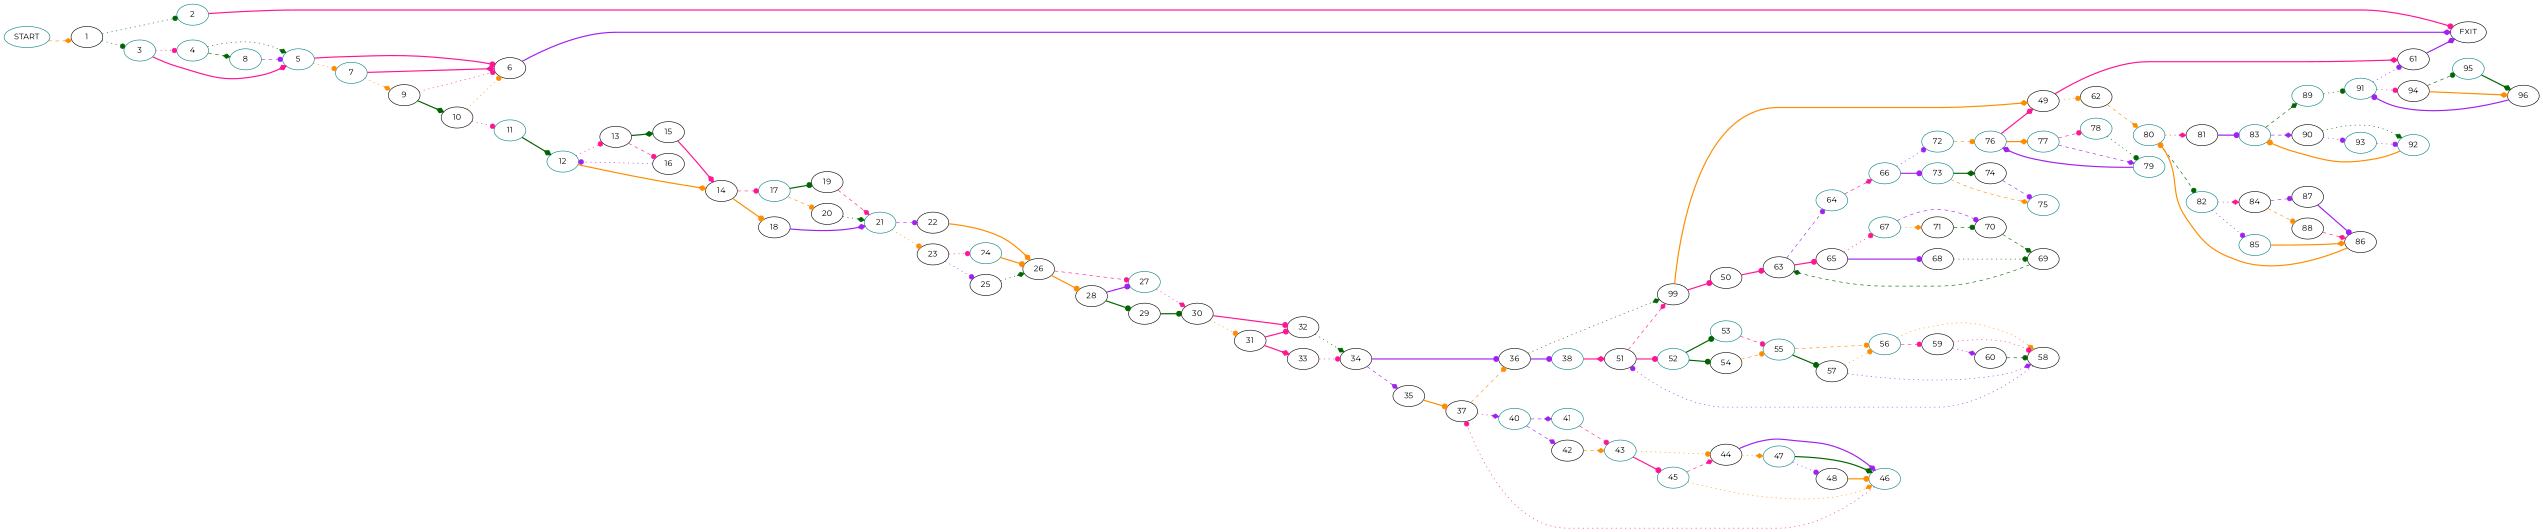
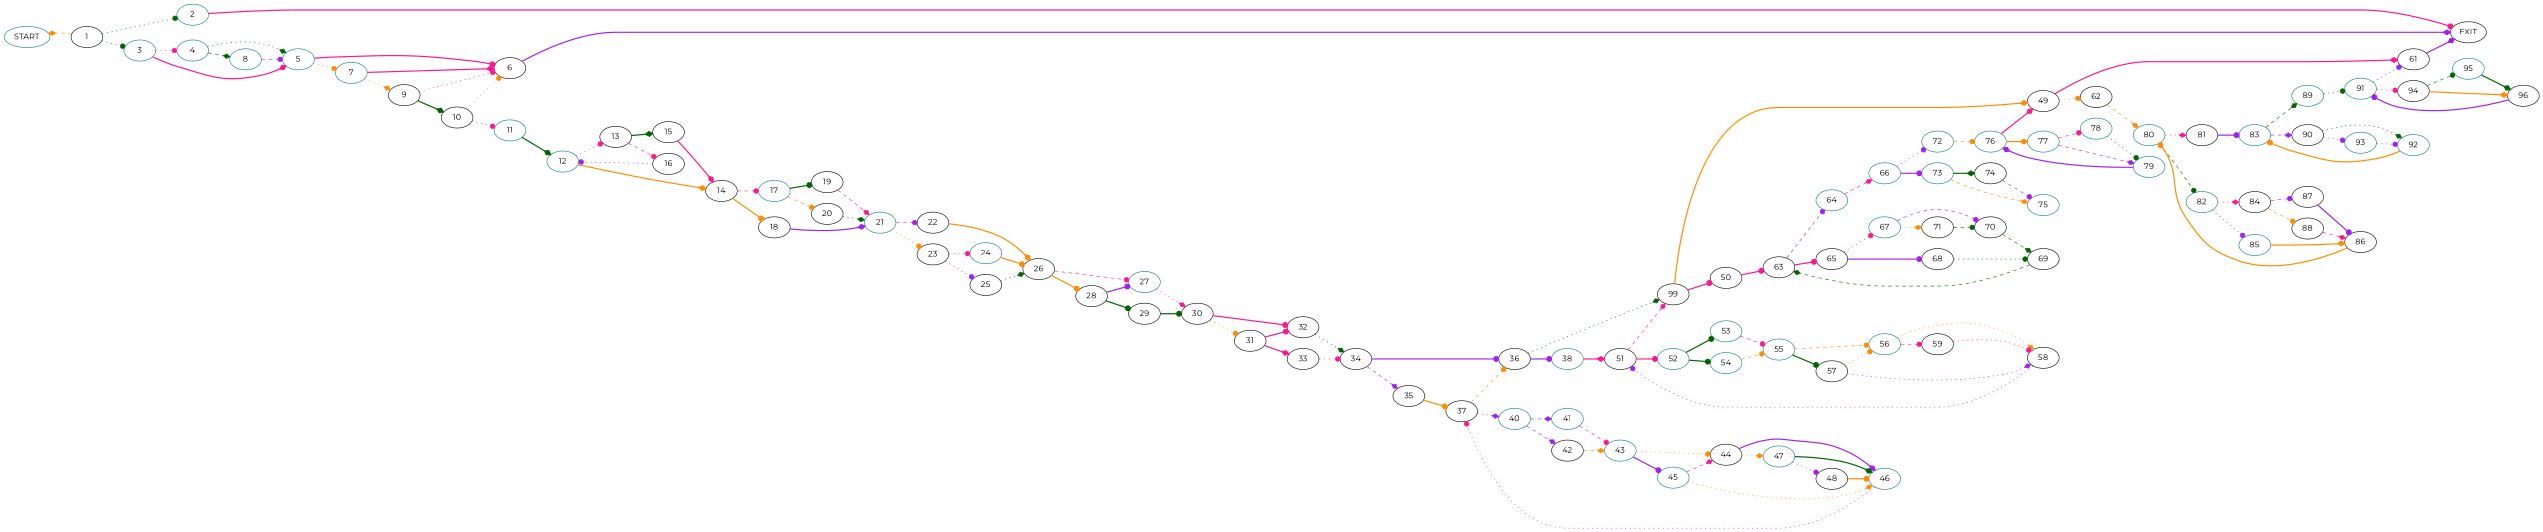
edge "START" -> "1": reversed
node "60": removed
node "54": color black -> teal
edge "43" -> "45": color deeppink -> purple
